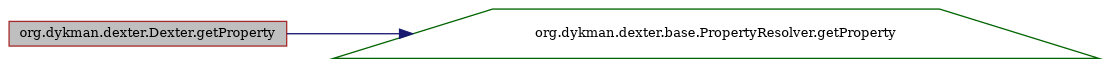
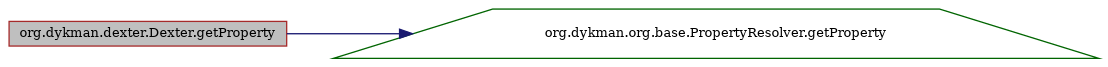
node "org.dykman.dexter.base.PropertyResolver.getProperty": label "org.dykman.dexter.base.PropertyResolver.getProperty" -> "org.dykman.org.base.PropertyResolver.getProperty"
